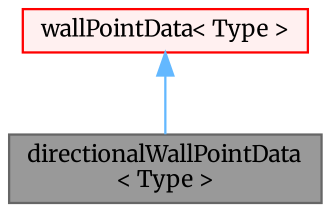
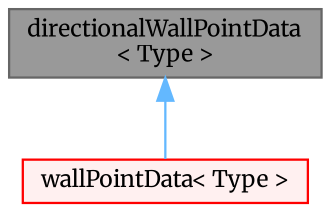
edge "directionalWallPointData < Type >" -> "wallPointData< Type >": reversed
